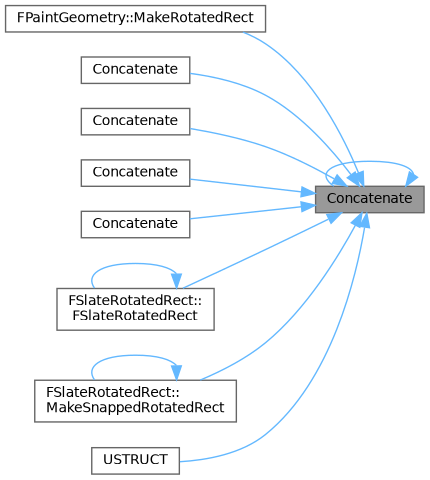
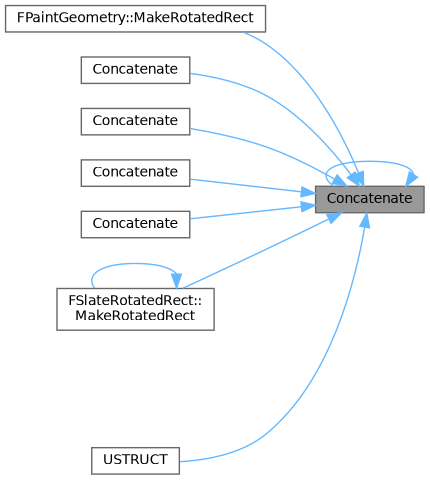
node "FSlateRotatedRect:: FSlateRotatedRect": label "FSlateRotatedRect:: FSlateRotatedRect" -> "FSlateRotatedRect:: MakeRotatedRect"
node "FSlateRotatedRect:: MakeSnappedRotatedRect": removed
